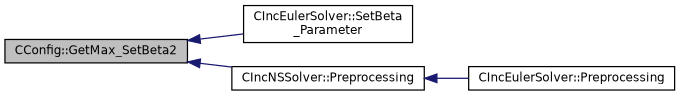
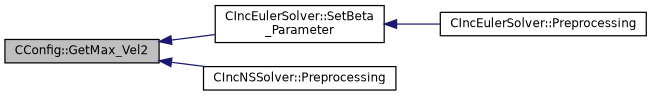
node "CConfig::GetMax_SetBeta2": label "CConfig::GetMax_SetBeta2" -> "CConfig::GetMax_Vel2"
edge "CIncEulerSolver::Preprocessing" -> "CIncNSSolver::Preprocessing": now "CIncEulerSolver::Preprocessing" -> "CIncEulerSolver::SetBeta _Parameter"
